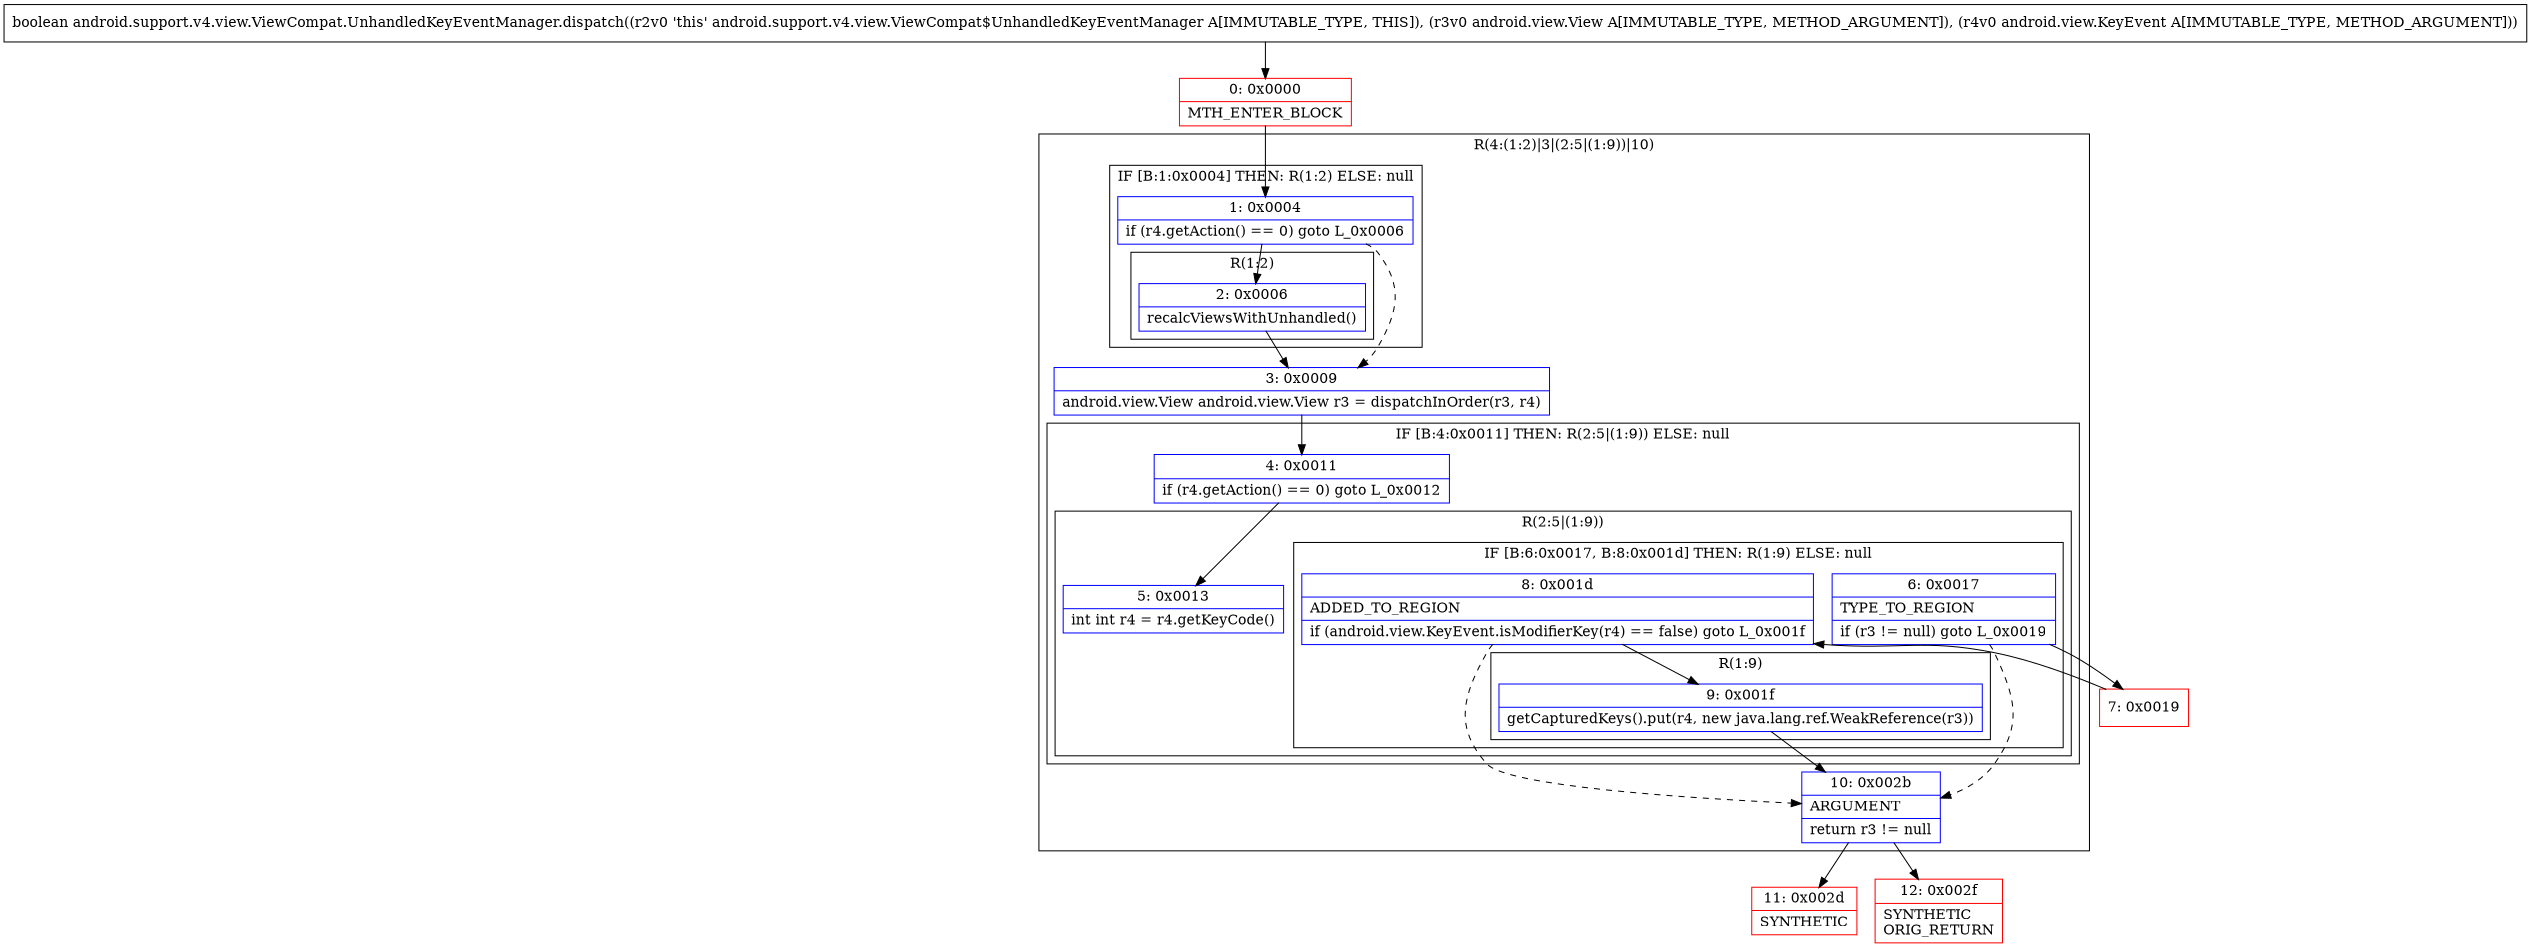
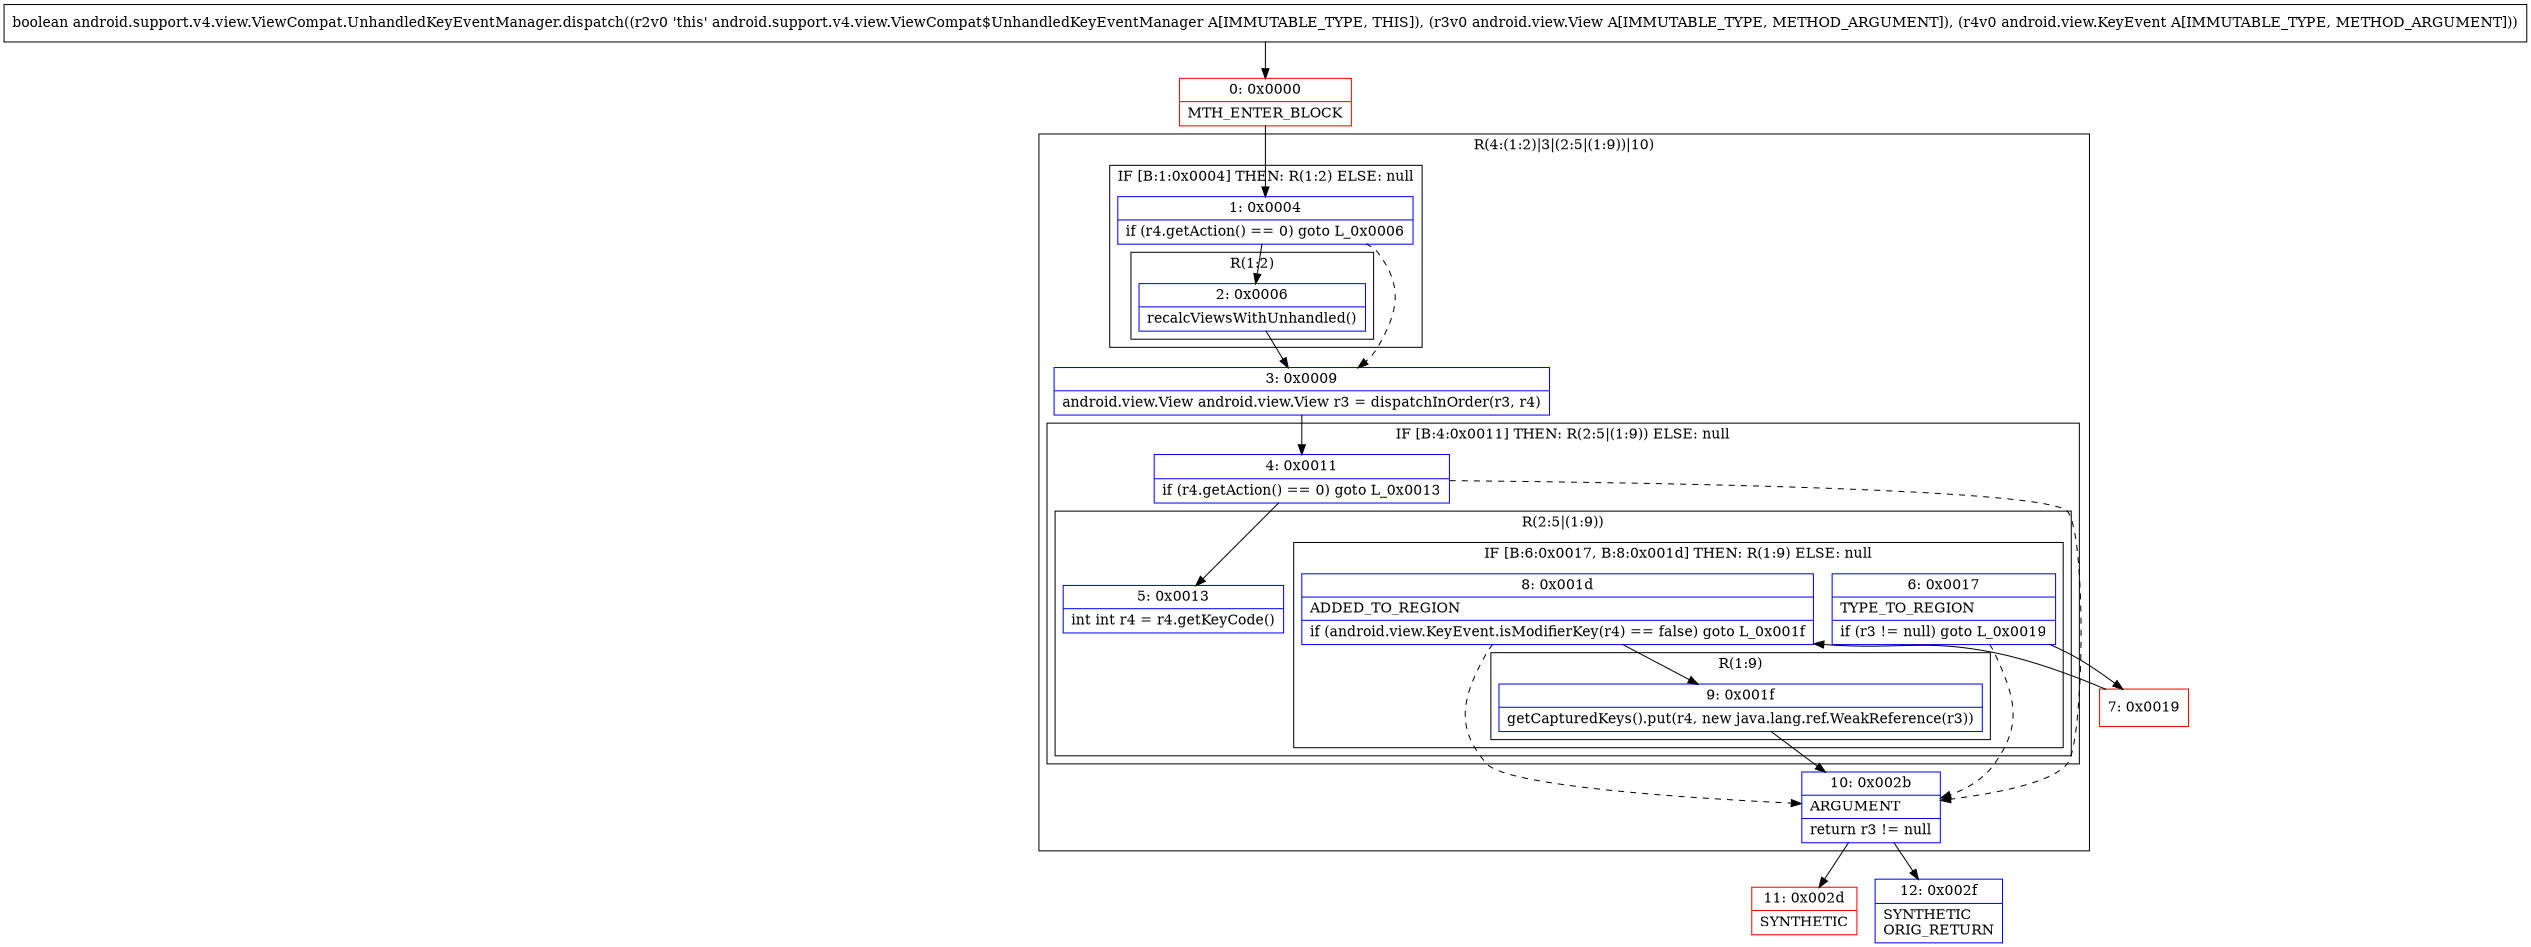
node "4: 0x0011": text "if (r4.getAction() == 0) goto L_0x0012" -> "if (r4.getAction() == 0) goto L_0x0013"
edge "4: 0x0011" -> "10: 0x002b": added
node "12: 0x002f": color red -> blue
